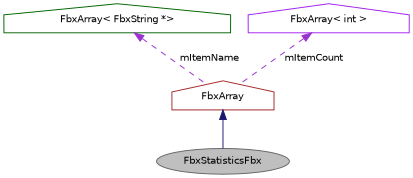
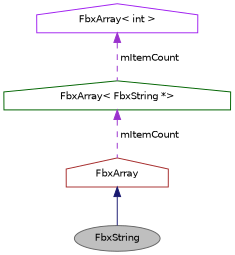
edge "FbxArray" -> "FbxArray< FbxString *>": label " mItemName" -> " mItemCount"
edge "FbxArray" -> "FbxArray< int >": now "FbxArray< FbxString *>" -> "FbxArray< int >"
node "FbxStatisticsFbx": label "FbxStatisticsFbx" -> "FbxString"
